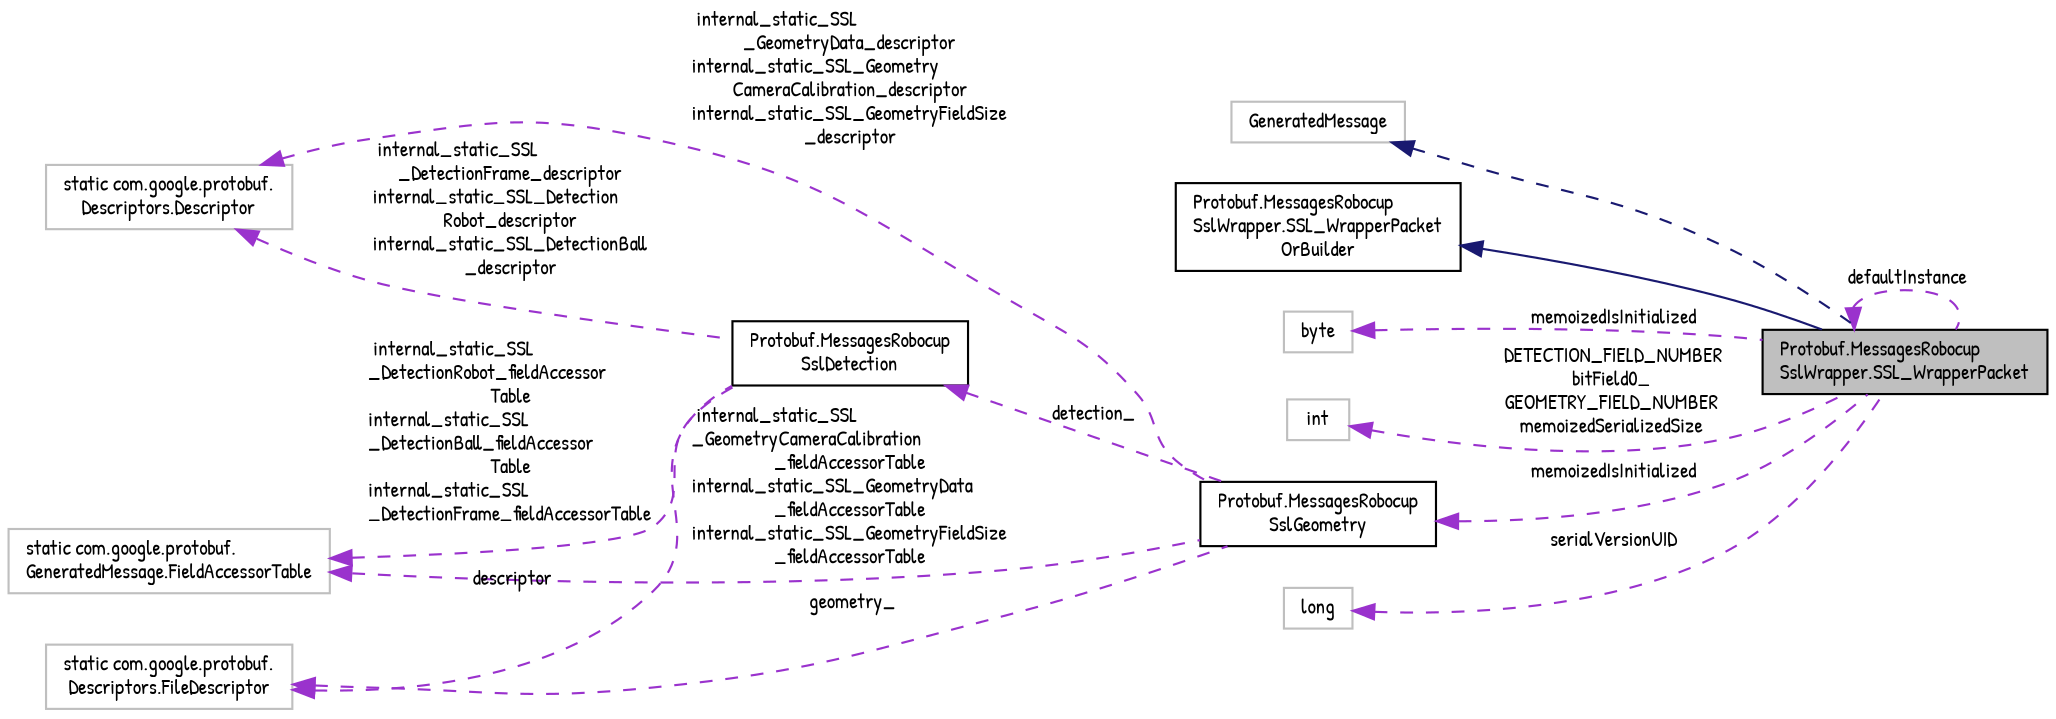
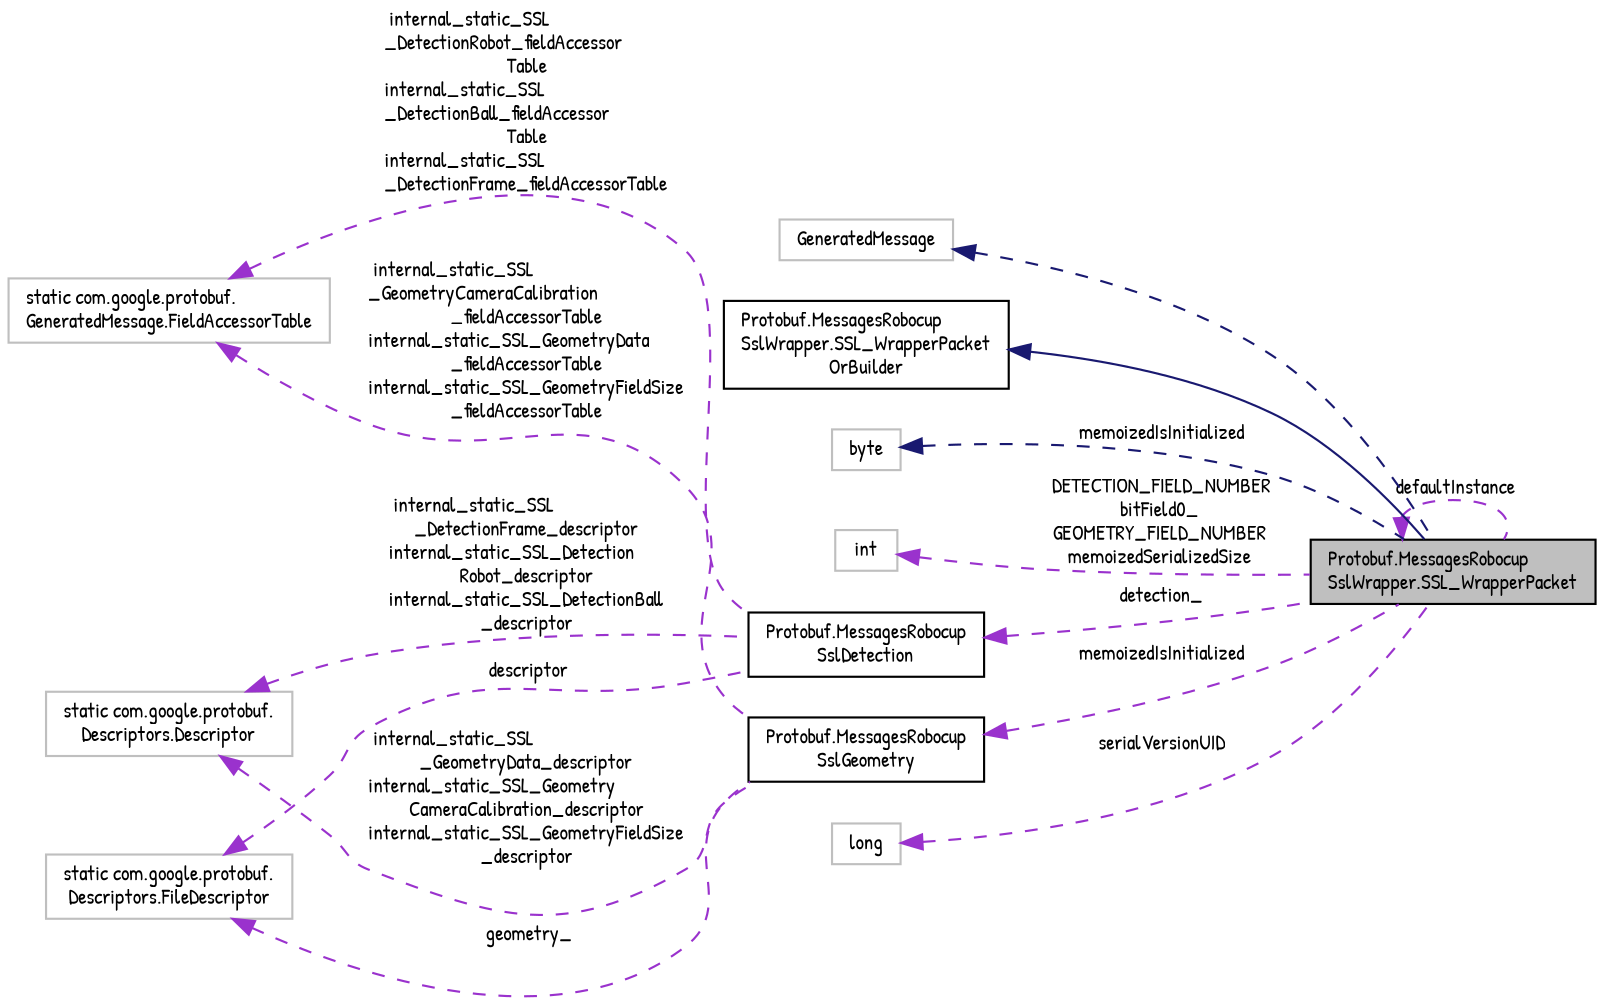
edge "Protobuf.MessagesRobocup SslWrapper.SSL_WrapperPacket" -> "byte": color darkorchid3 -> midnightblue
edge "Protobuf.MessagesRobocup SslGeometry" -> "Protobuf.MessagesRobocup SslDetection": now "Protobuf.MessagesRobocup SslWrapper.SSL_WrapperPacket" -> "Protobuf.MessagesRobocup SslDetection"
